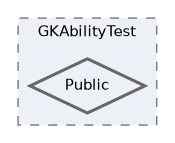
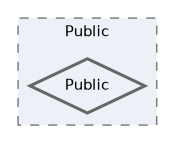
cluster "GKAbilityTest": label "GKAbilityTest" -> "Public"
